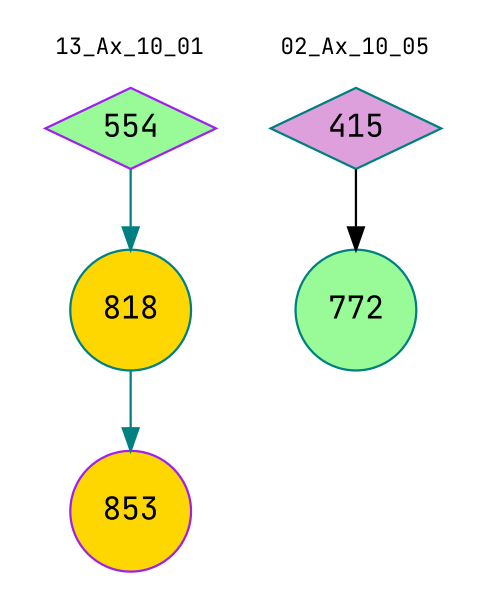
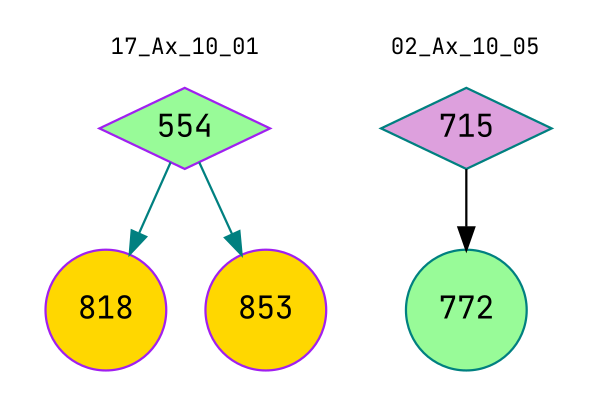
cluster "13_Ax_10_01": label "13_Ax_10_01" -> "17_Ax_10_01"
node "415": label "415" -> "715"
node "818": color teal -> purple
edge "818" -> "853": now "554" -> "853"
